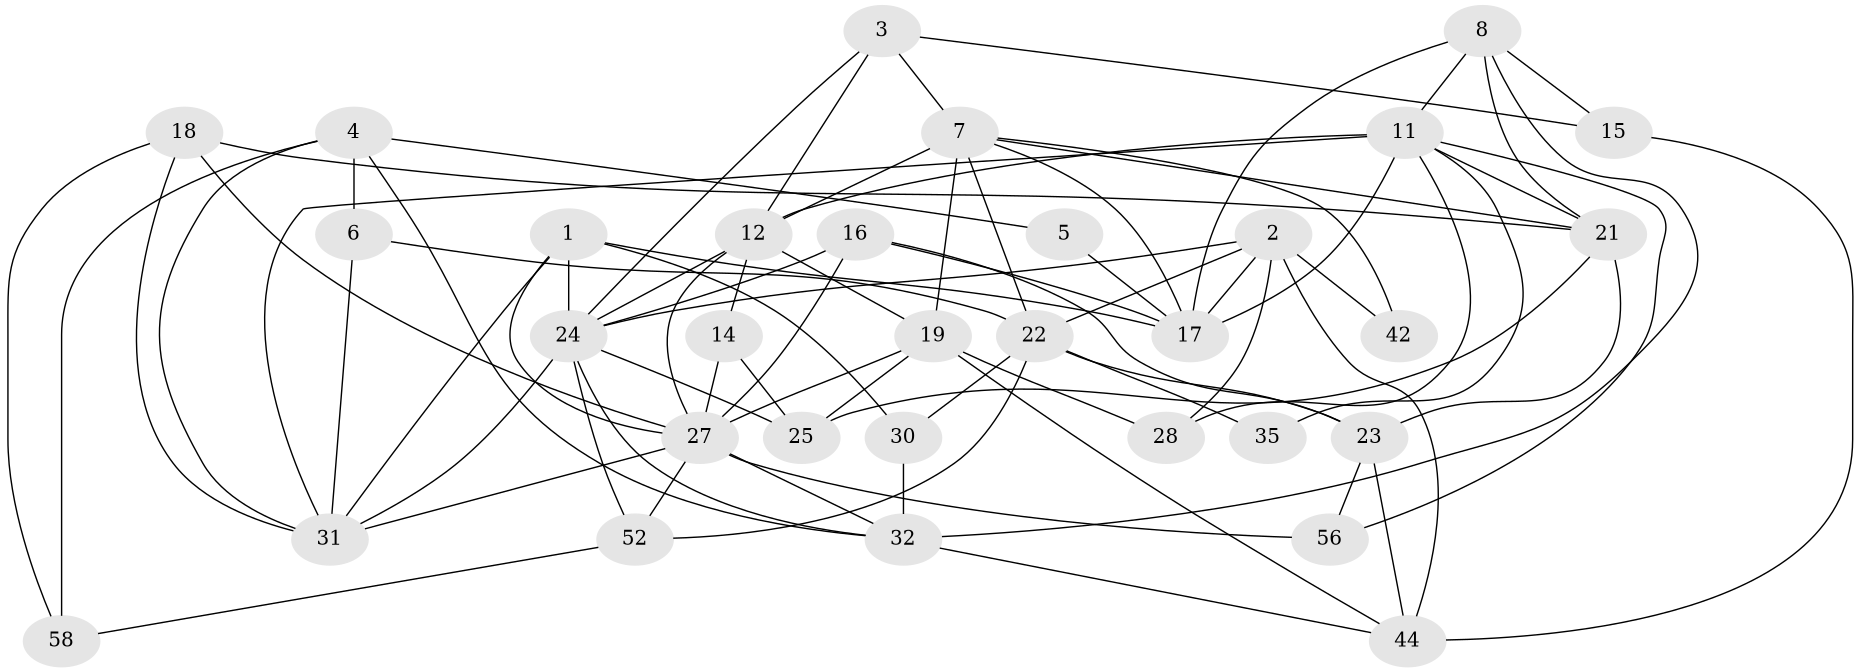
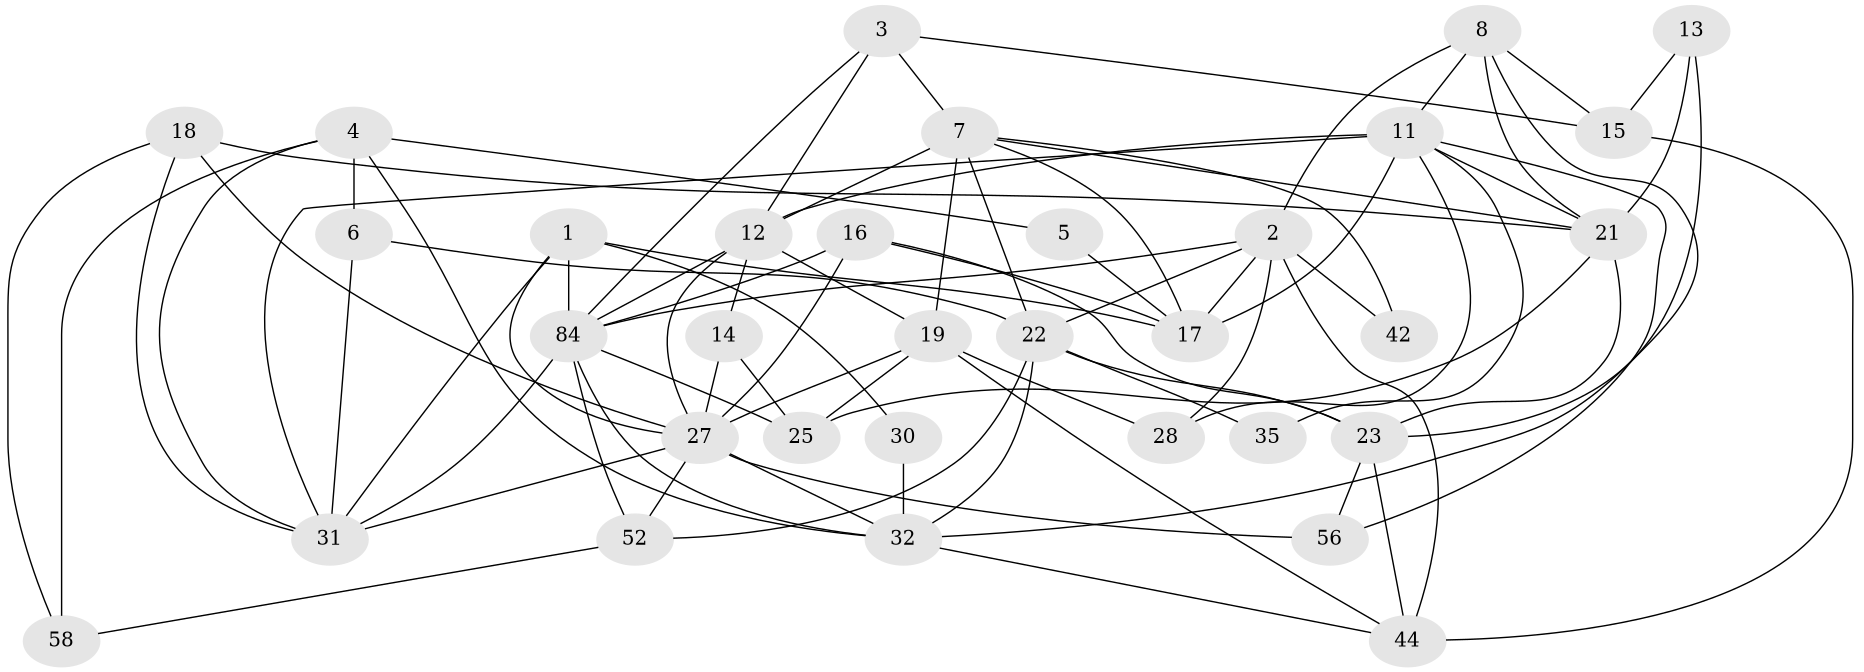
node "13": added
edge "8" -- "17": now "8" -- "2"
node "24": label "24" -> "84"
edge "22" -- "30": now "22" -- "32"
